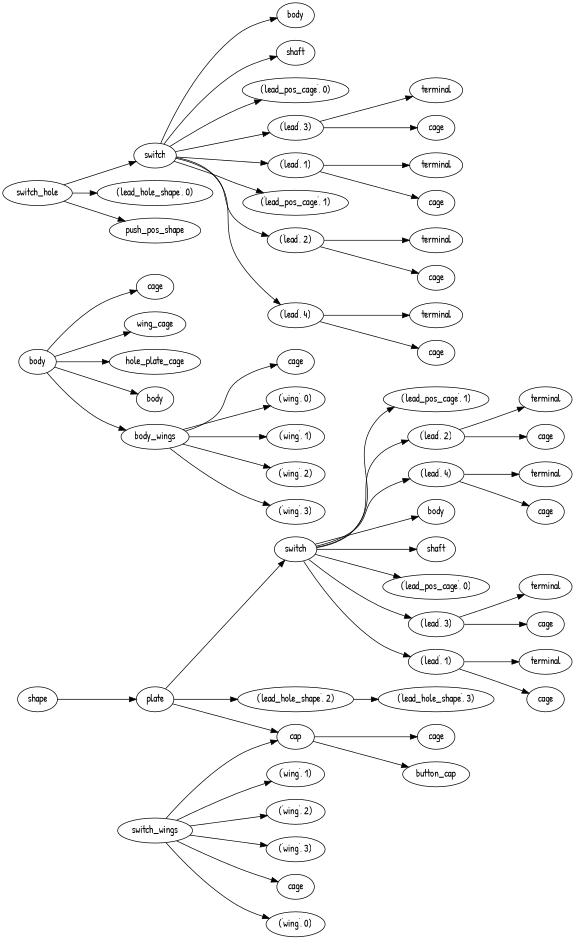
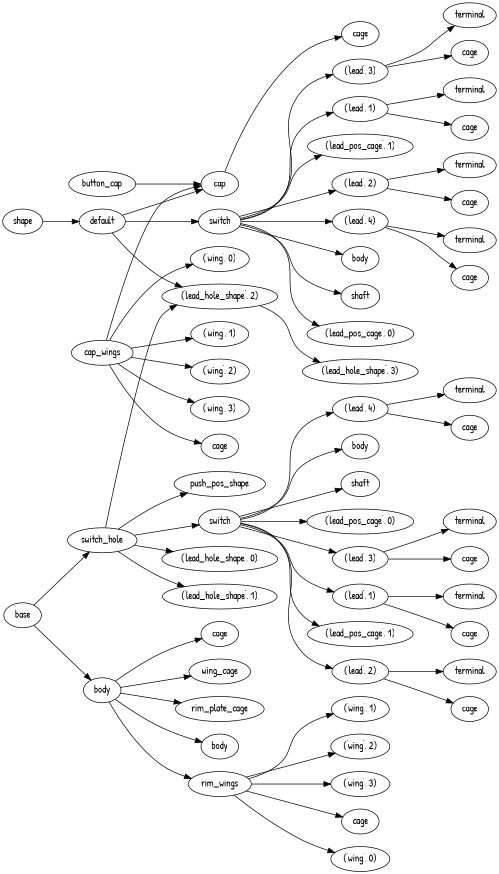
node "hole_plate_cage": label "hole_plate_cage" -> "rim_plate_cage"
edge "switch_hole" -> "('lead_hole_shape', 2)": added
node "body_wings": label "body_wings" -> "rim_wings"
node "('lead_hole_shape', 1)": added
node "base": added
node "plate": label "plate" -> "default"
edge "cap" -> "button_cap": reversed
node "switch_wings": label "switch_wings" -> "cap_wings"
